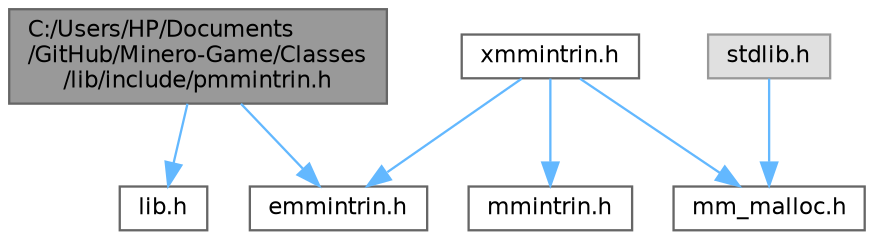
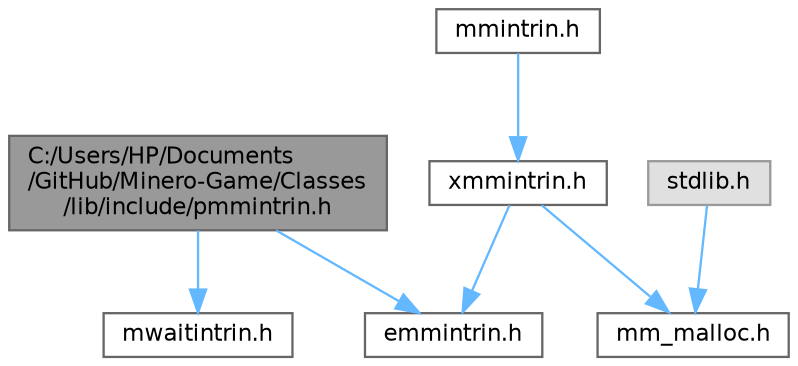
edge "xmmintrin.h" -> "mmintrin.h": reversed
node "lib.h": label "lib.h" -> "mwaitintrin.h"
